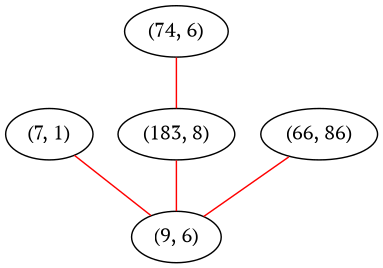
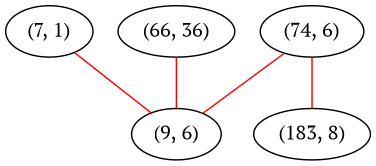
node "(66, 86)": label "(66, 86)" -> "(66, 36)"
edge "(183, 8)" -- "(9, 6)": now "(74, 6)" -- "(9, 6)"
